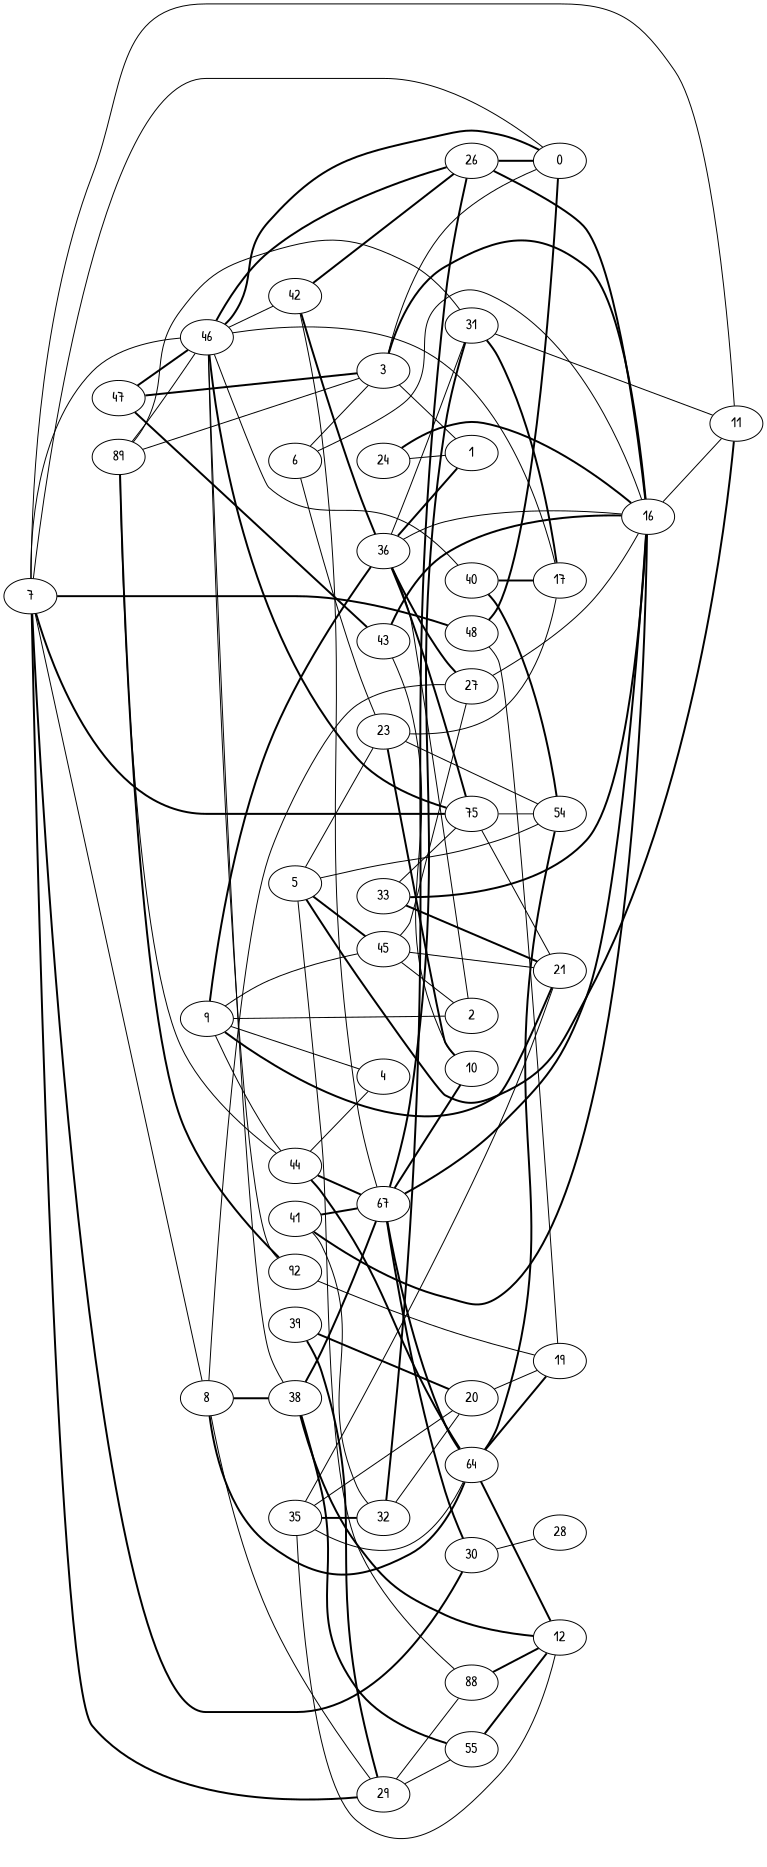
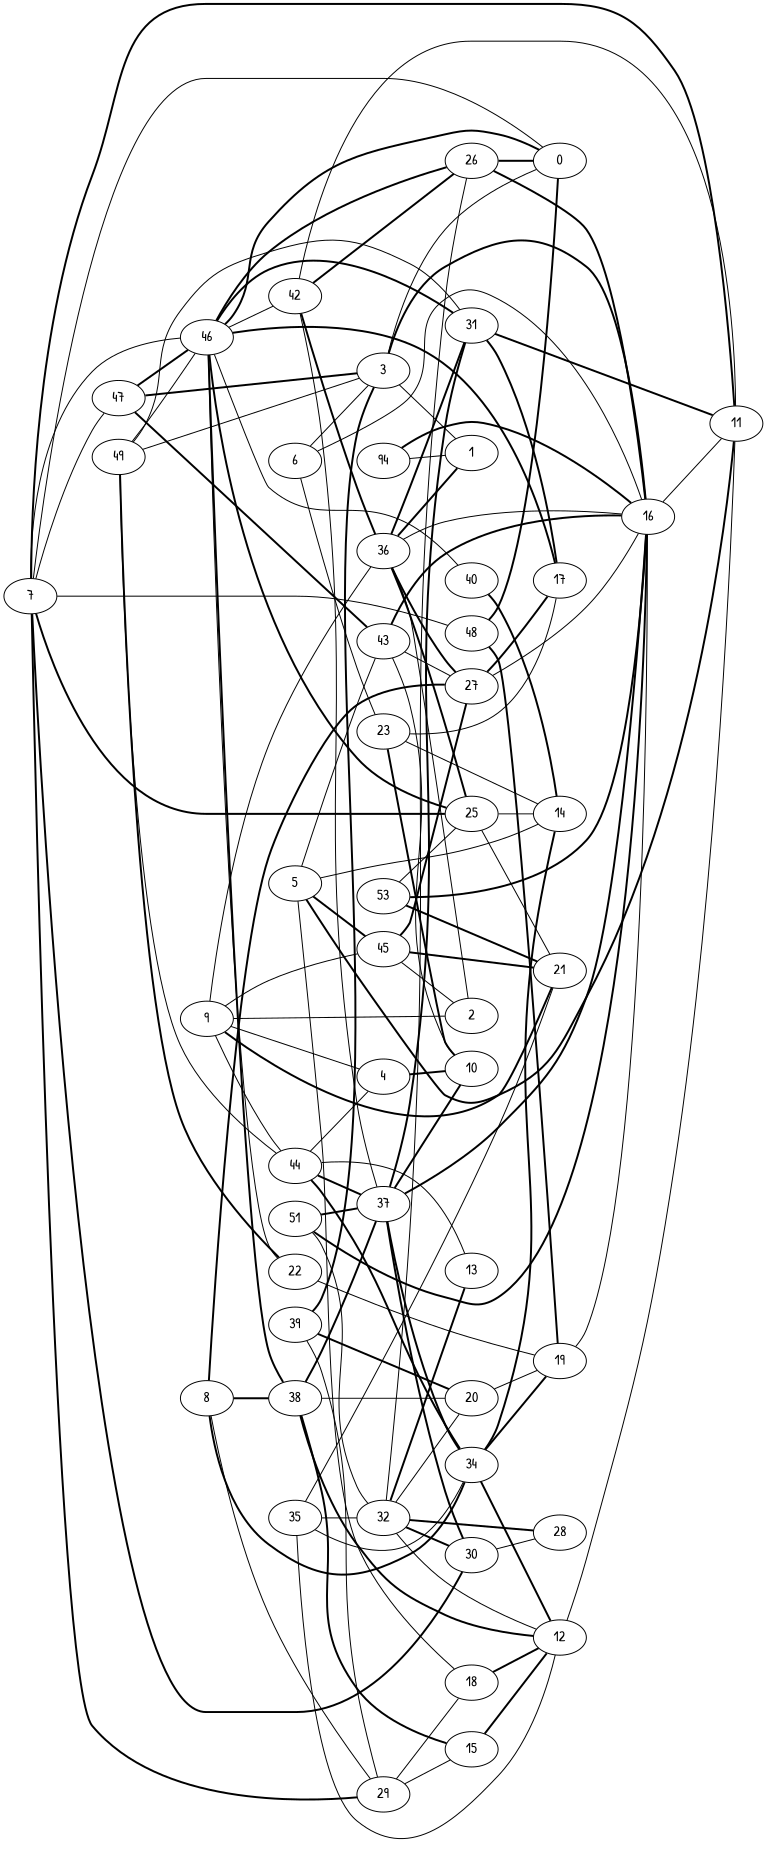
edge "11" -- "7": style solid -> bold
edge "42" -- "11": added
edge "31" -- "46": added
edge "46" -- "17": style solid -> bold
edge "31" -- "11": style solid -> bold
edge "31" -- "36": style solid -> bold
node "89": label "89" -> "49"
node "24": label "24" -> "94"
edge "40" -- "17": now "27" -- "17"
edge "7" -- "48": style bold -> solid
edge "43" -- "27": added
edge "36" -- "9": style bold -> solid
edge "23" -- "5": now "43" -- "5"
node "75": label "75" -> "25"
node "54": label "54" -> "14"
edge "27" -- "45": style solid -> bold
edge "3" -- "39": added
edge "46" -- "38": style solid -> bold
node "33": label "33" -> "53"
edge "16" -- "19": added
edge "45" -- "21": style solid -> bold
edge "27" -- "8": style solid -> bold
edge "7" -- "8": now "7" -- "47"
edge "48" -- "19": style solid -> bold
edge "11" -- "12": added
edge "10" -- "4": added
edge "26" -- "32": style bold -> solid
node "67": label "67" -> "37"
node "41": label "41" -> "51"
node "13": added
node "92": label "92" -> "22"
edge "20" -- "35": now "20" -- "38"
node "64": label "64" -> "34"
edge "35" -- "32": style bold -> solid
edge "32" -- "28": added
edge "32" -- "30": added
edge "39" -- "29": style bold -> solid
edge "32" -- "12": added
node "88": label "88" -> "18"
node "55": label "55" -> "15"
